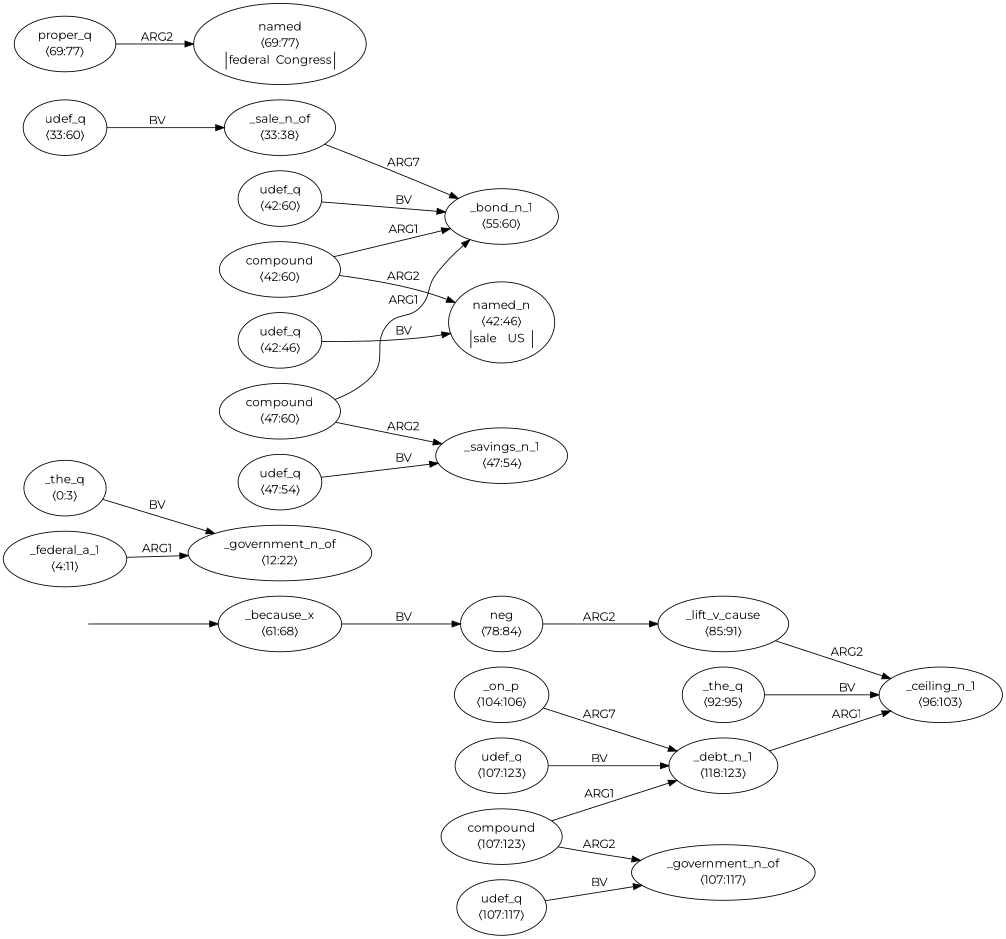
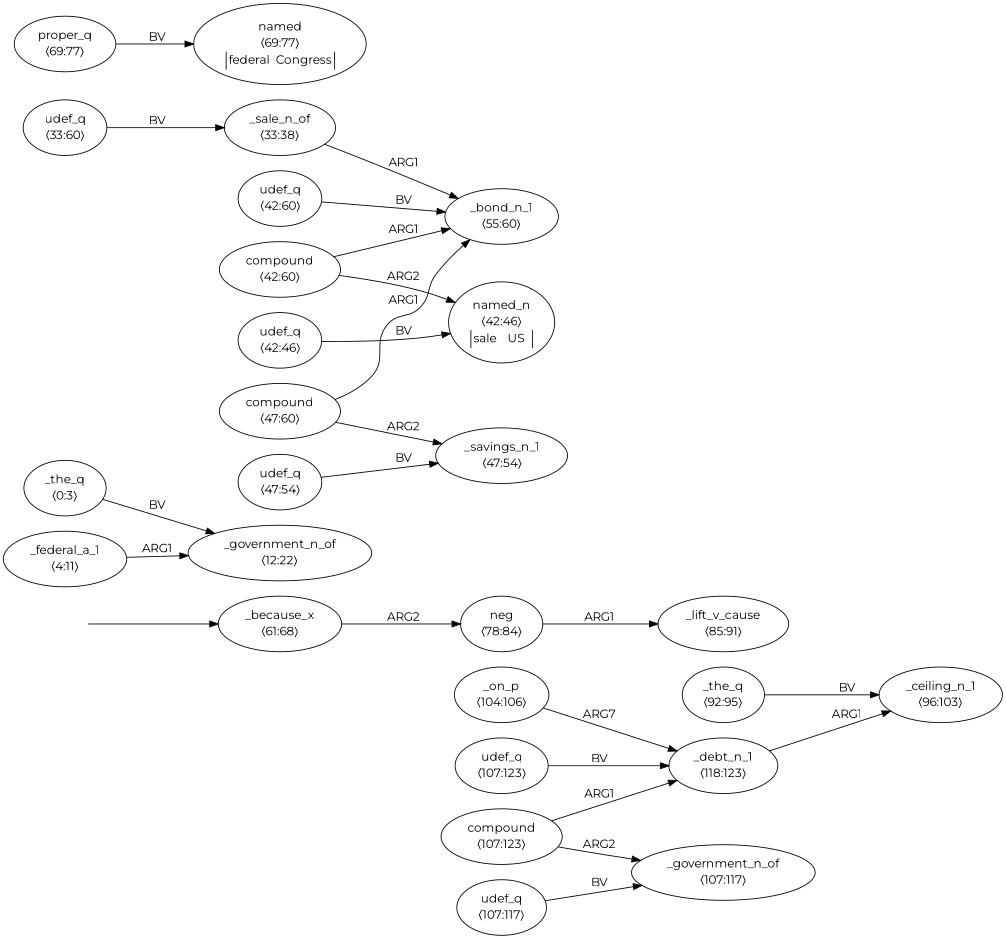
edge "proper_q" -> "named": label "ARG2" -> "BV"
edge "_sale_n_of" -> "_bond_n_1": label "ARG7" -> "ARG1"
edge "_because_x" -> "neg": label "BV" -> "ARG2"
edge "neg" -> "_lift_v_cause": label "ARG2" -> "ARG1"
edge "_lift_v_cause" -> "_ceiling_n_1": removed, label "ARG2"
